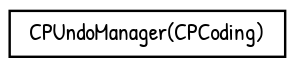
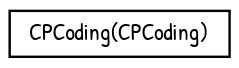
node "CPUndoManager(CPCoding)": label "CPUndoManager(CPCoding)" -> "CPCoding(CPCoding)"
